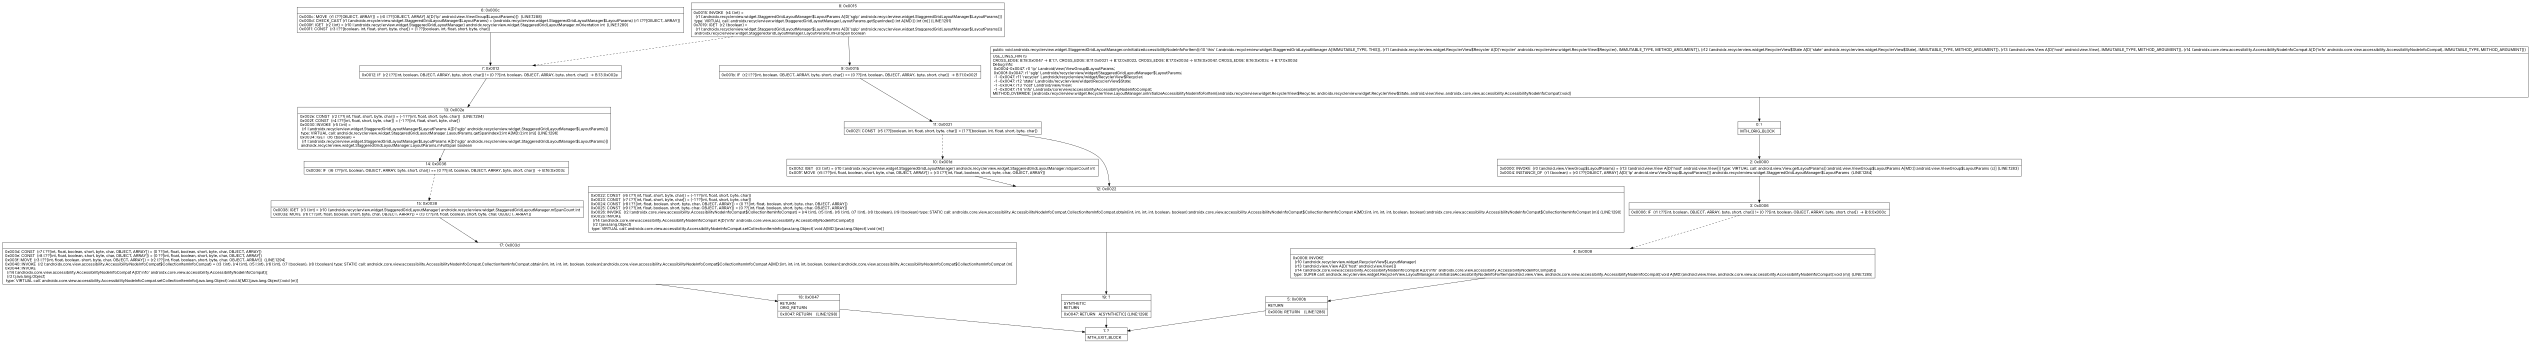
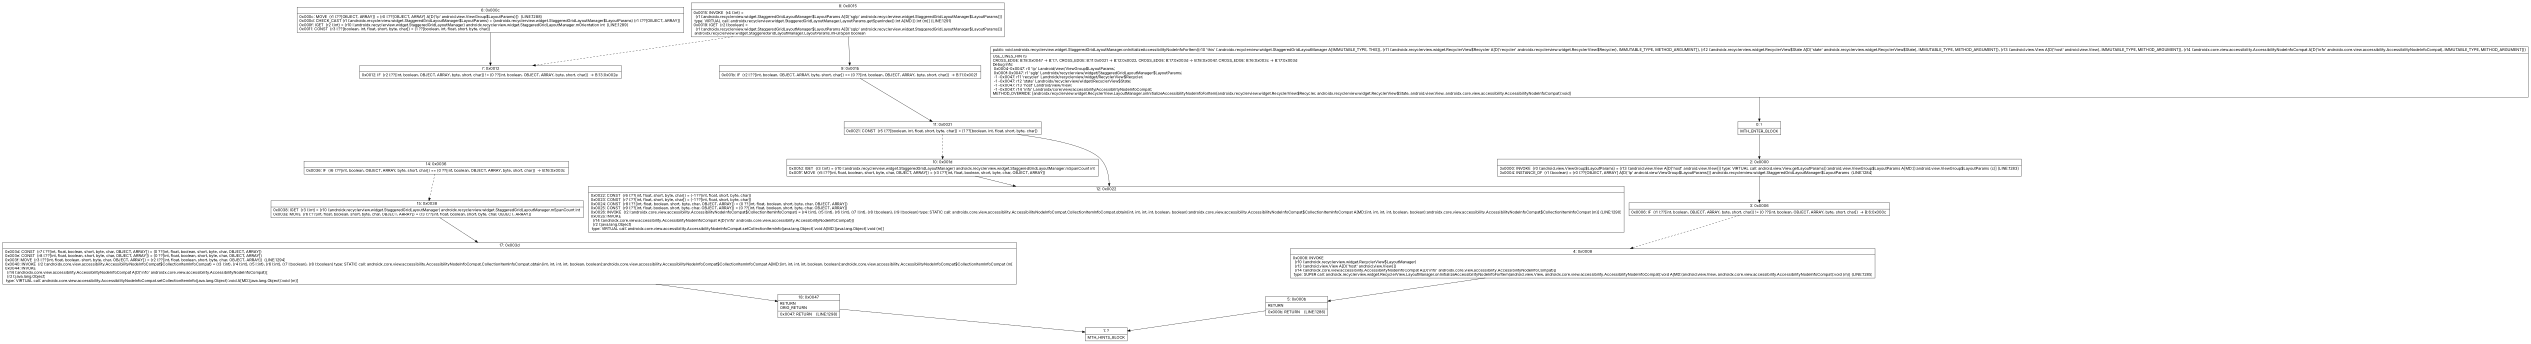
node "8: 0x0015": text "0x7019: IGET  (r2 I:boolean) =" -> "0x0019: IGET  (r2 I:boolean) ="
node "13: 0x002e": removed
node "0: ?": text "MTH_ORIG_BLOCK" -> "MTH_ENTER_BLOCK"
node "19: ?": removed
node "1: ?": text "MTH_EXIT_BLOCK" -> "MTH_HINTS_BLOCK"
